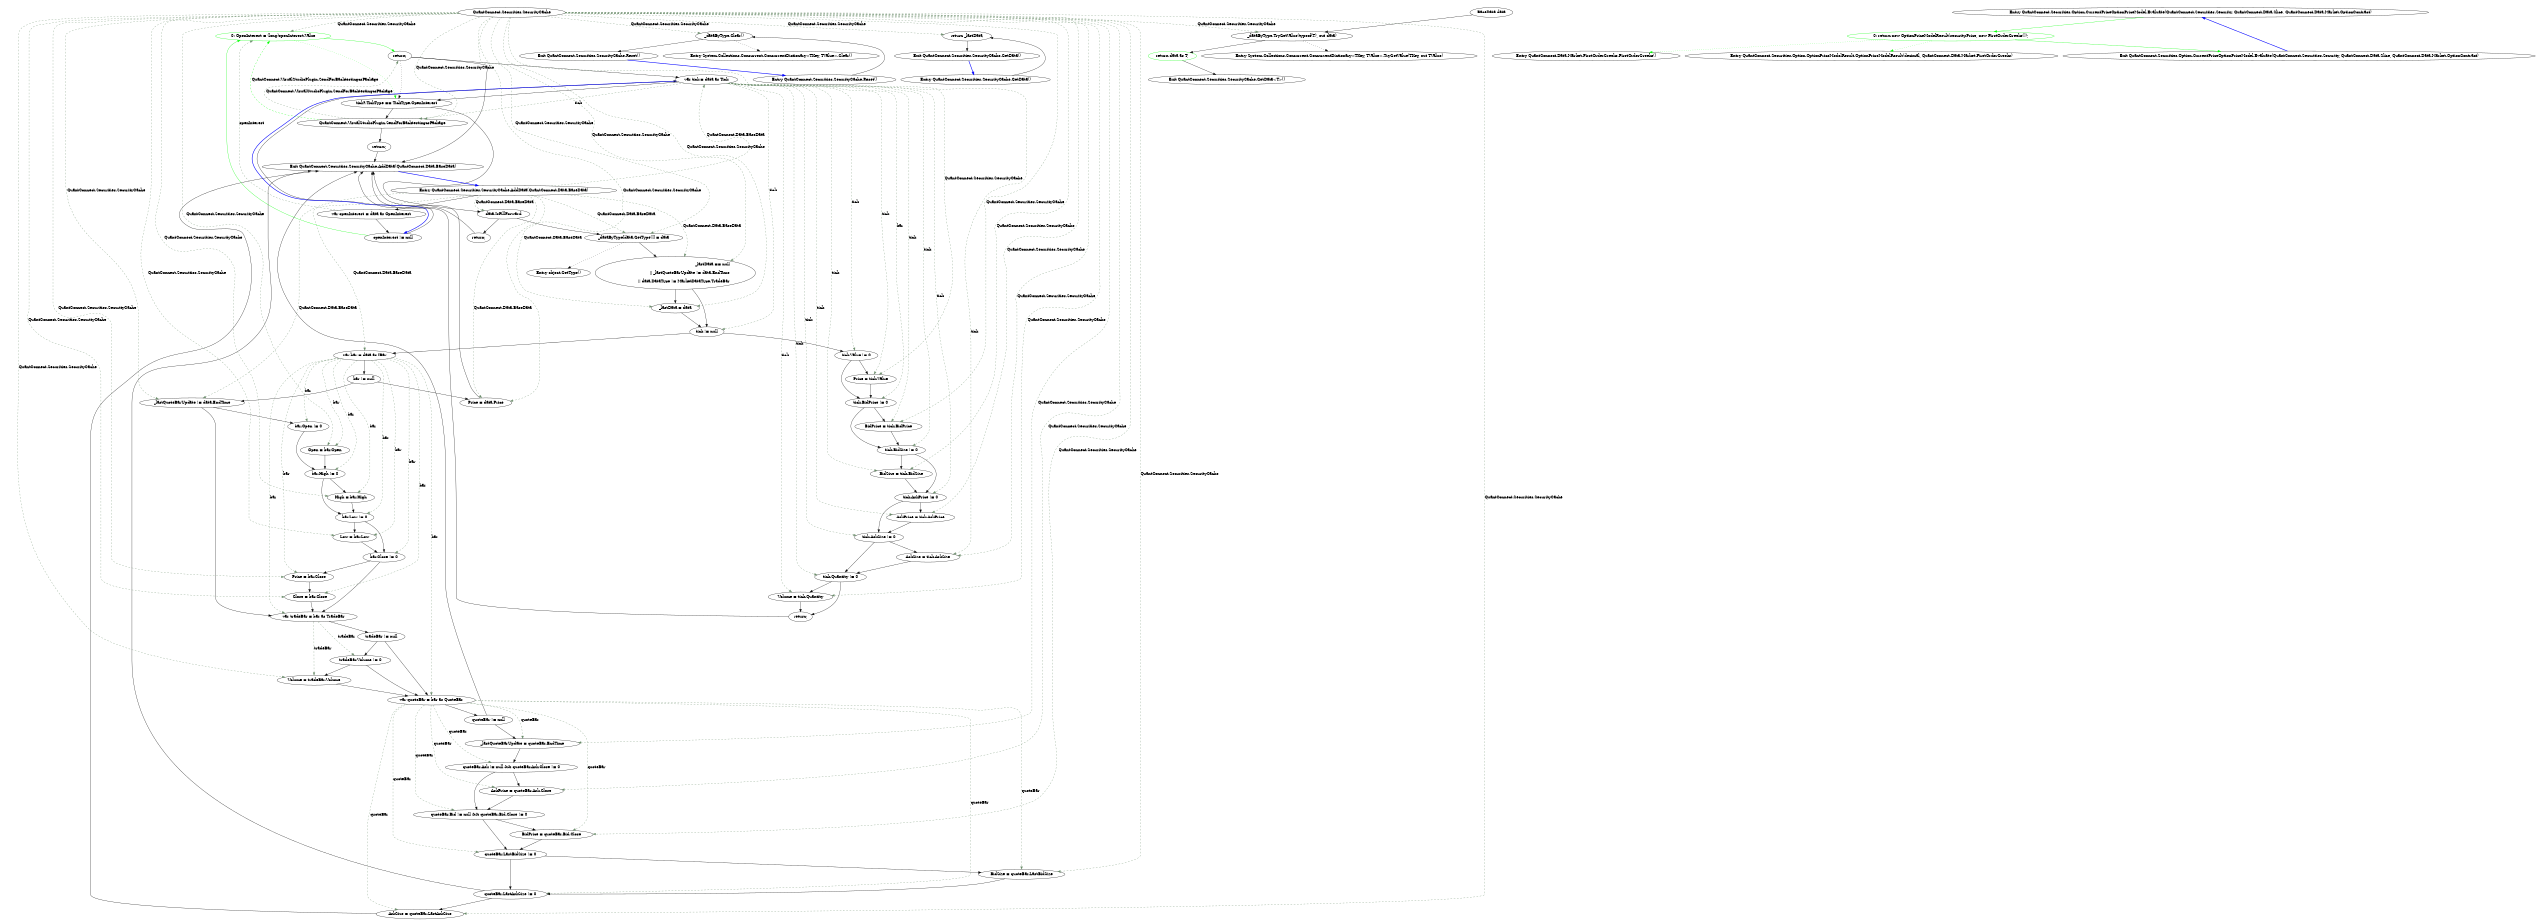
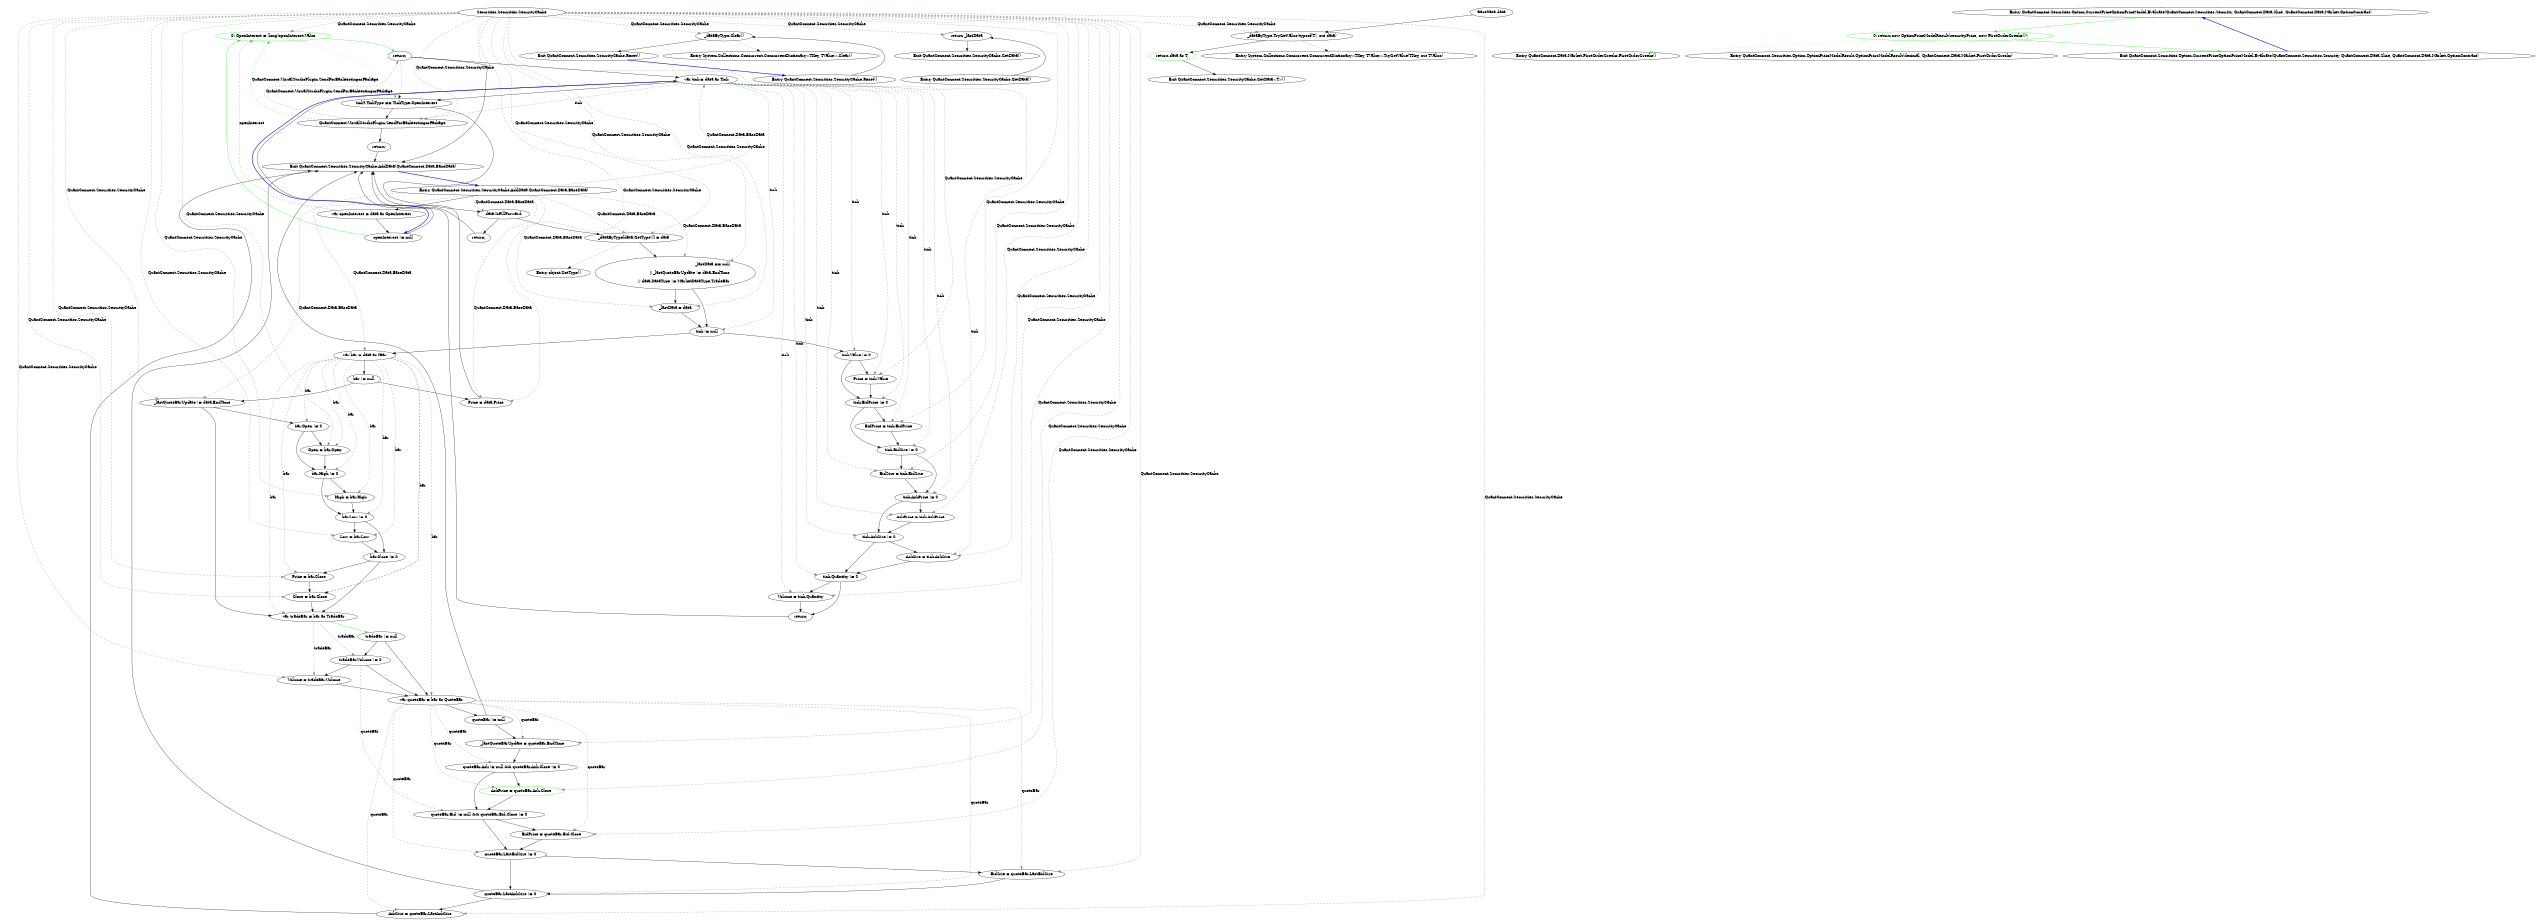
node "QuantConnect.Securities.SecurityCache": label "QuantConnect.Securities.SecurityCache" -> "Securities.Securities.SecurityCache"
edge "Exit QuantConnect.Securities.SecurityCache.GetData()" -> "Entry QuantConnect.Securities.SecurityCache.GetData()": removed
edge "var tick = data as Tick" -> "tick.BidPrice != 0": label "bar" -> "tick"
edge "bar.Open != 0" -> "Open = bar.Open": added
edge "var bar = data as IBar" -> "bar.Close != 0": removed, label "bar"
edge "tick.BidSize != 0" -> "tick.AskPrice != 0": color black -> blue
edge "var bar = data as IBar" -> "Close = bar.Close": color darkseagreen4 -> black
edge "var tradeBar = bar as TradeBar" -> "tradeBar != null": color black -> green
edge "var quoteBar = bar as QuoteBar" -> "quoteBar.Bid != null && quoteBar.Bid.Close != 0": now "tradeBar.Volume != 0" -> "quoteBar.Bid != null && quoteBar.Bid.Close != 0"
node "AskPrice = quoteBar.Ask.Close": color black -> green
